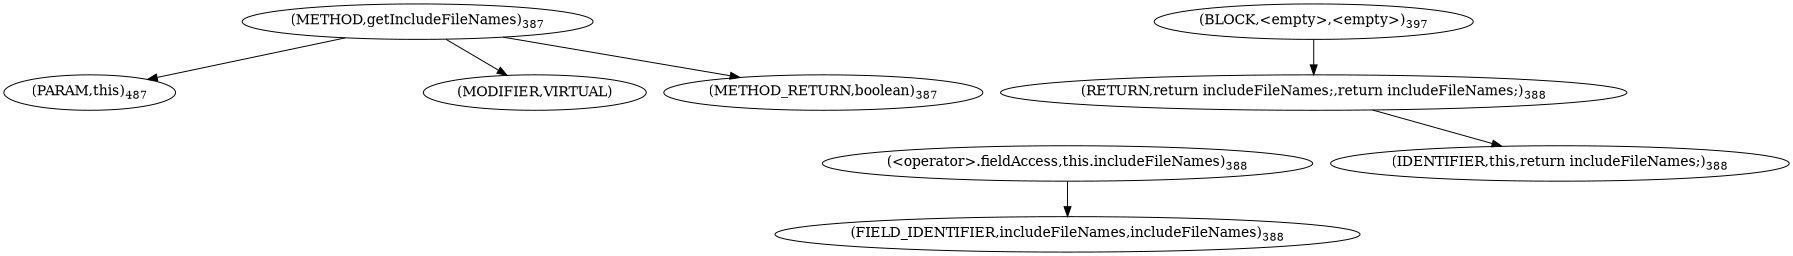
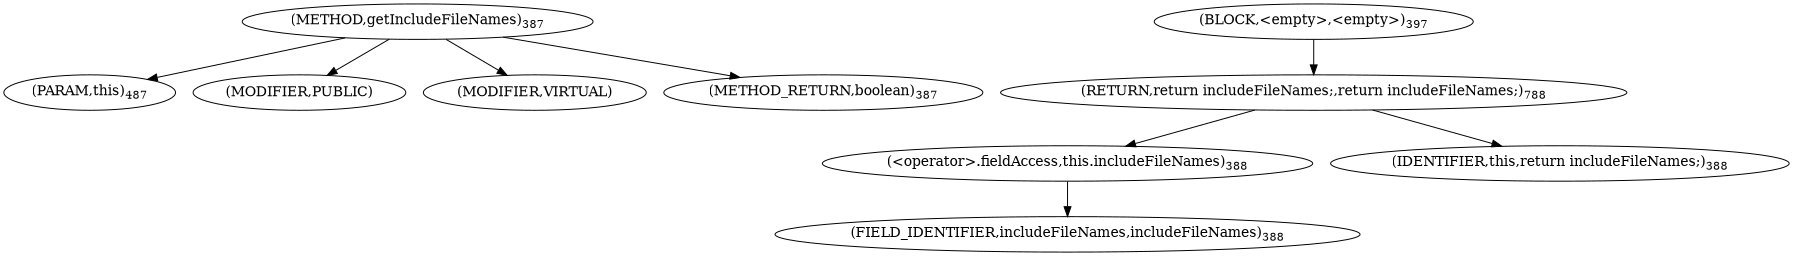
node "(RETURN,return includeFileNames;,return includeFileNames;)": text "388" -> "788"
node "(MODIFIER,PUBLIC)": added
edge "(RETURN,return includeFileNames;,return includeFileNames;)" -> "(<operator>.fieldAccess,this.includeFileNames)": added
